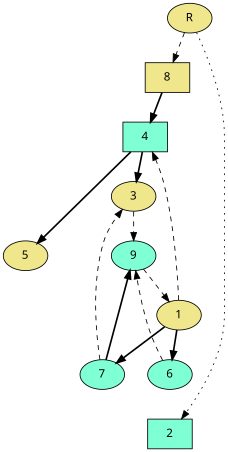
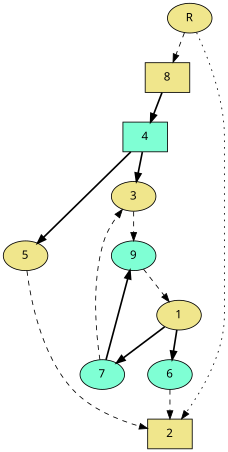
edge "1" -> "4": removed
edge "6" -> "9": now "6" -> "2"
edge "5" -> "2": added
node "2": fillcolor aquamarine -> khaki
